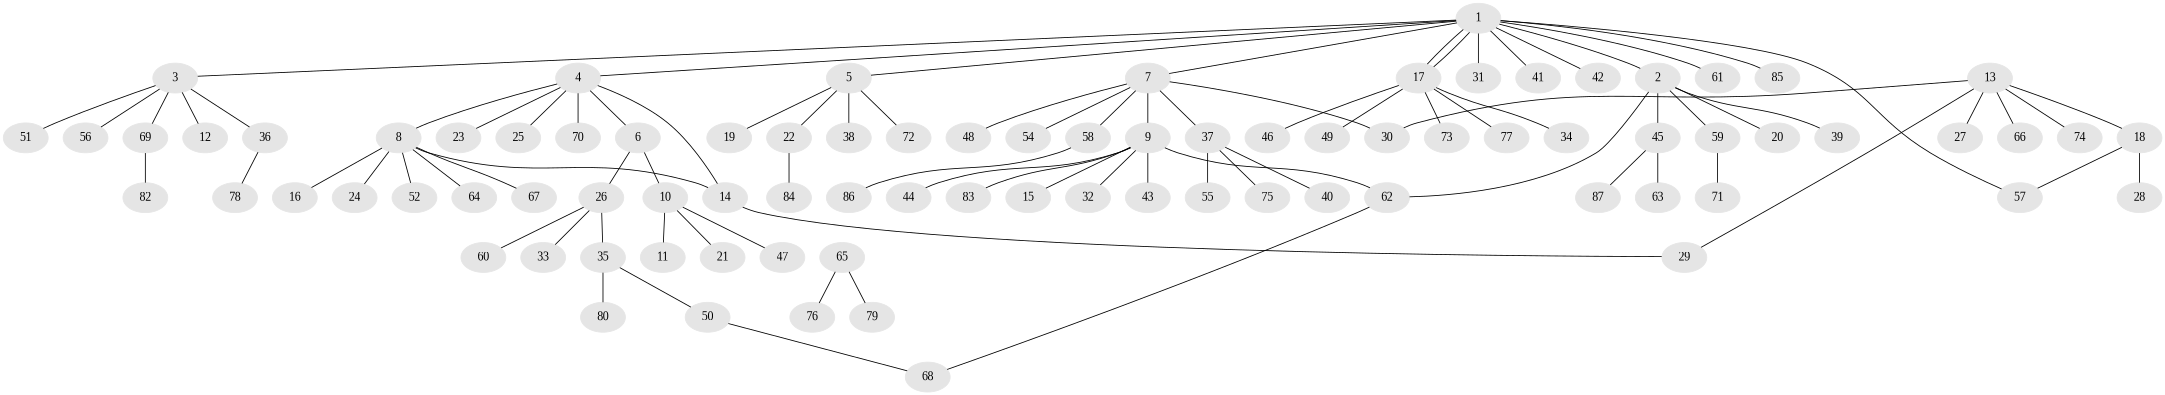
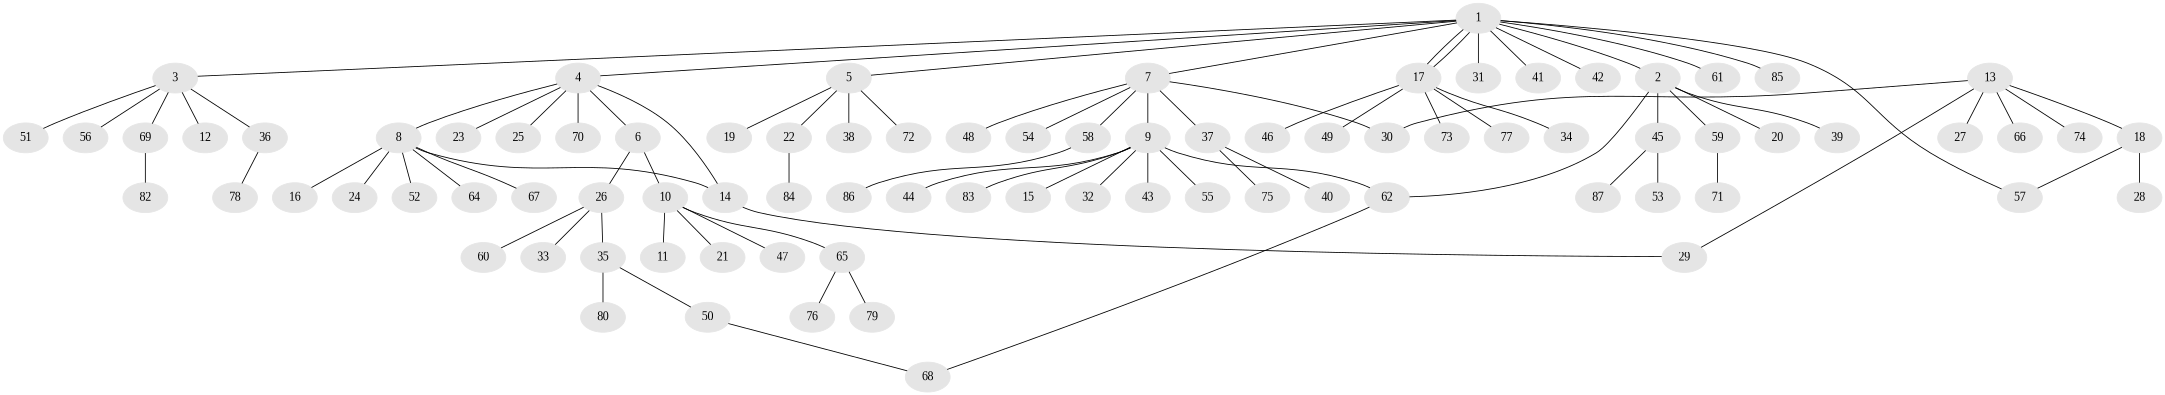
edge "37" -- "55": now "9" -- "55"
node "63": label "63" -> "53"
edge "10" -- "65": added
